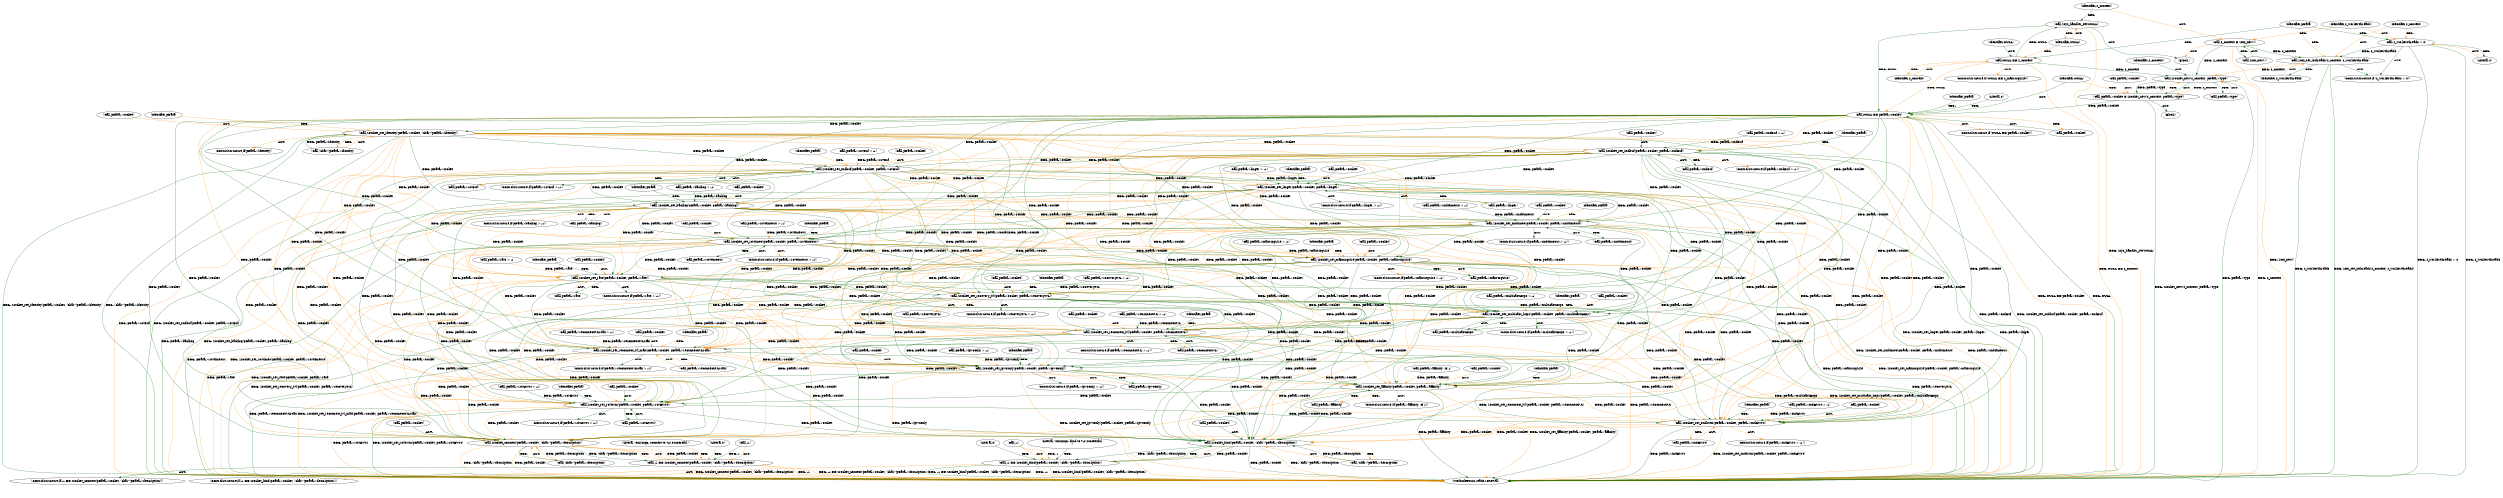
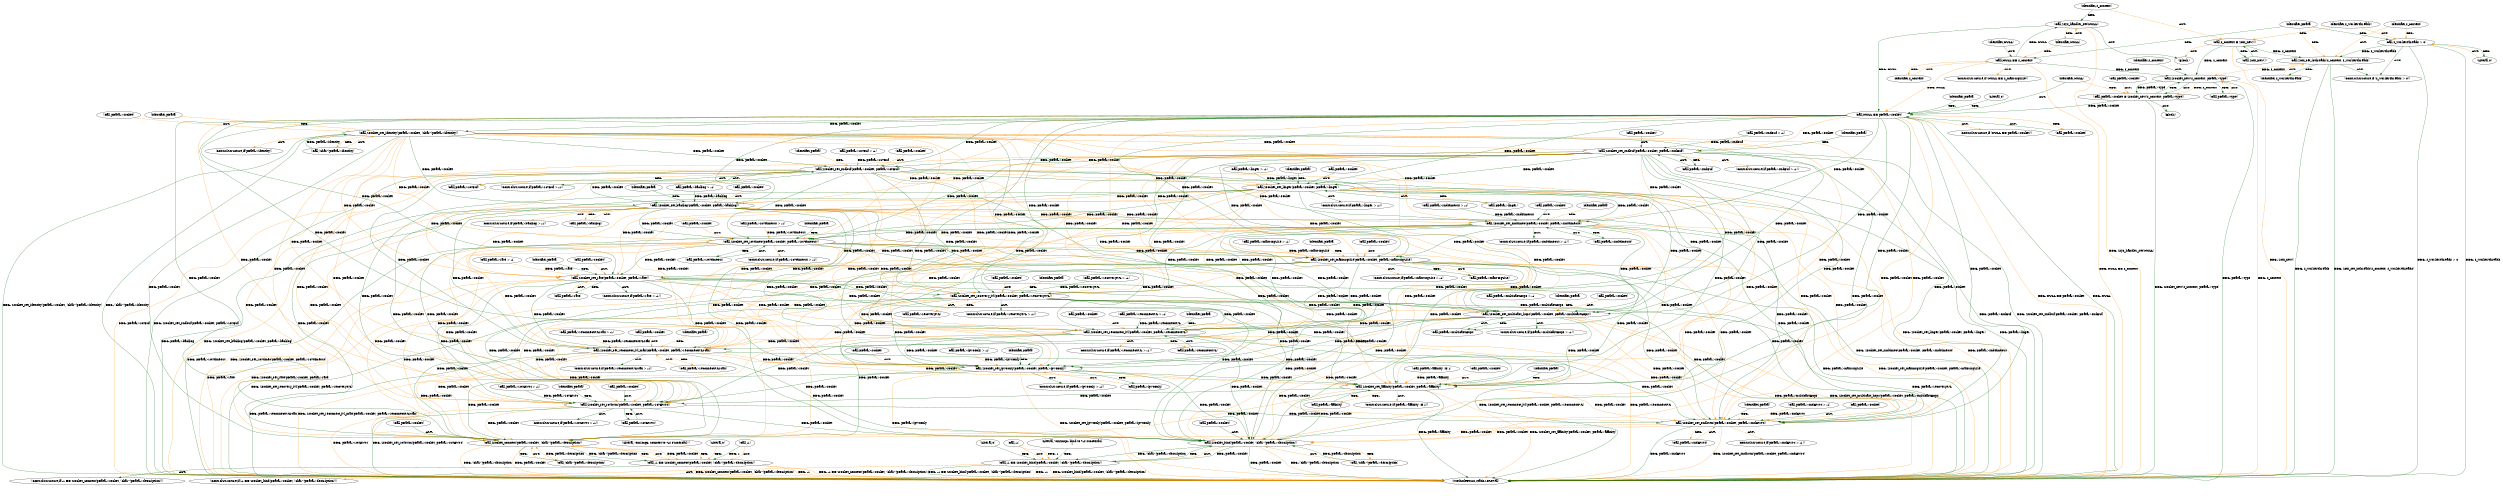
edge "(Call,pData->socket = zsocket_new(s_context, pData->type))" -> "(Call,zsocket_new(s_context, pData->type))": color darkorange -> darkgreen
edge "(Call,NULL == pData->socket)" -> "(Call,zsocket_set_affinity(pData->socket, pData->affinity))": color darkorange -> darkgreen
